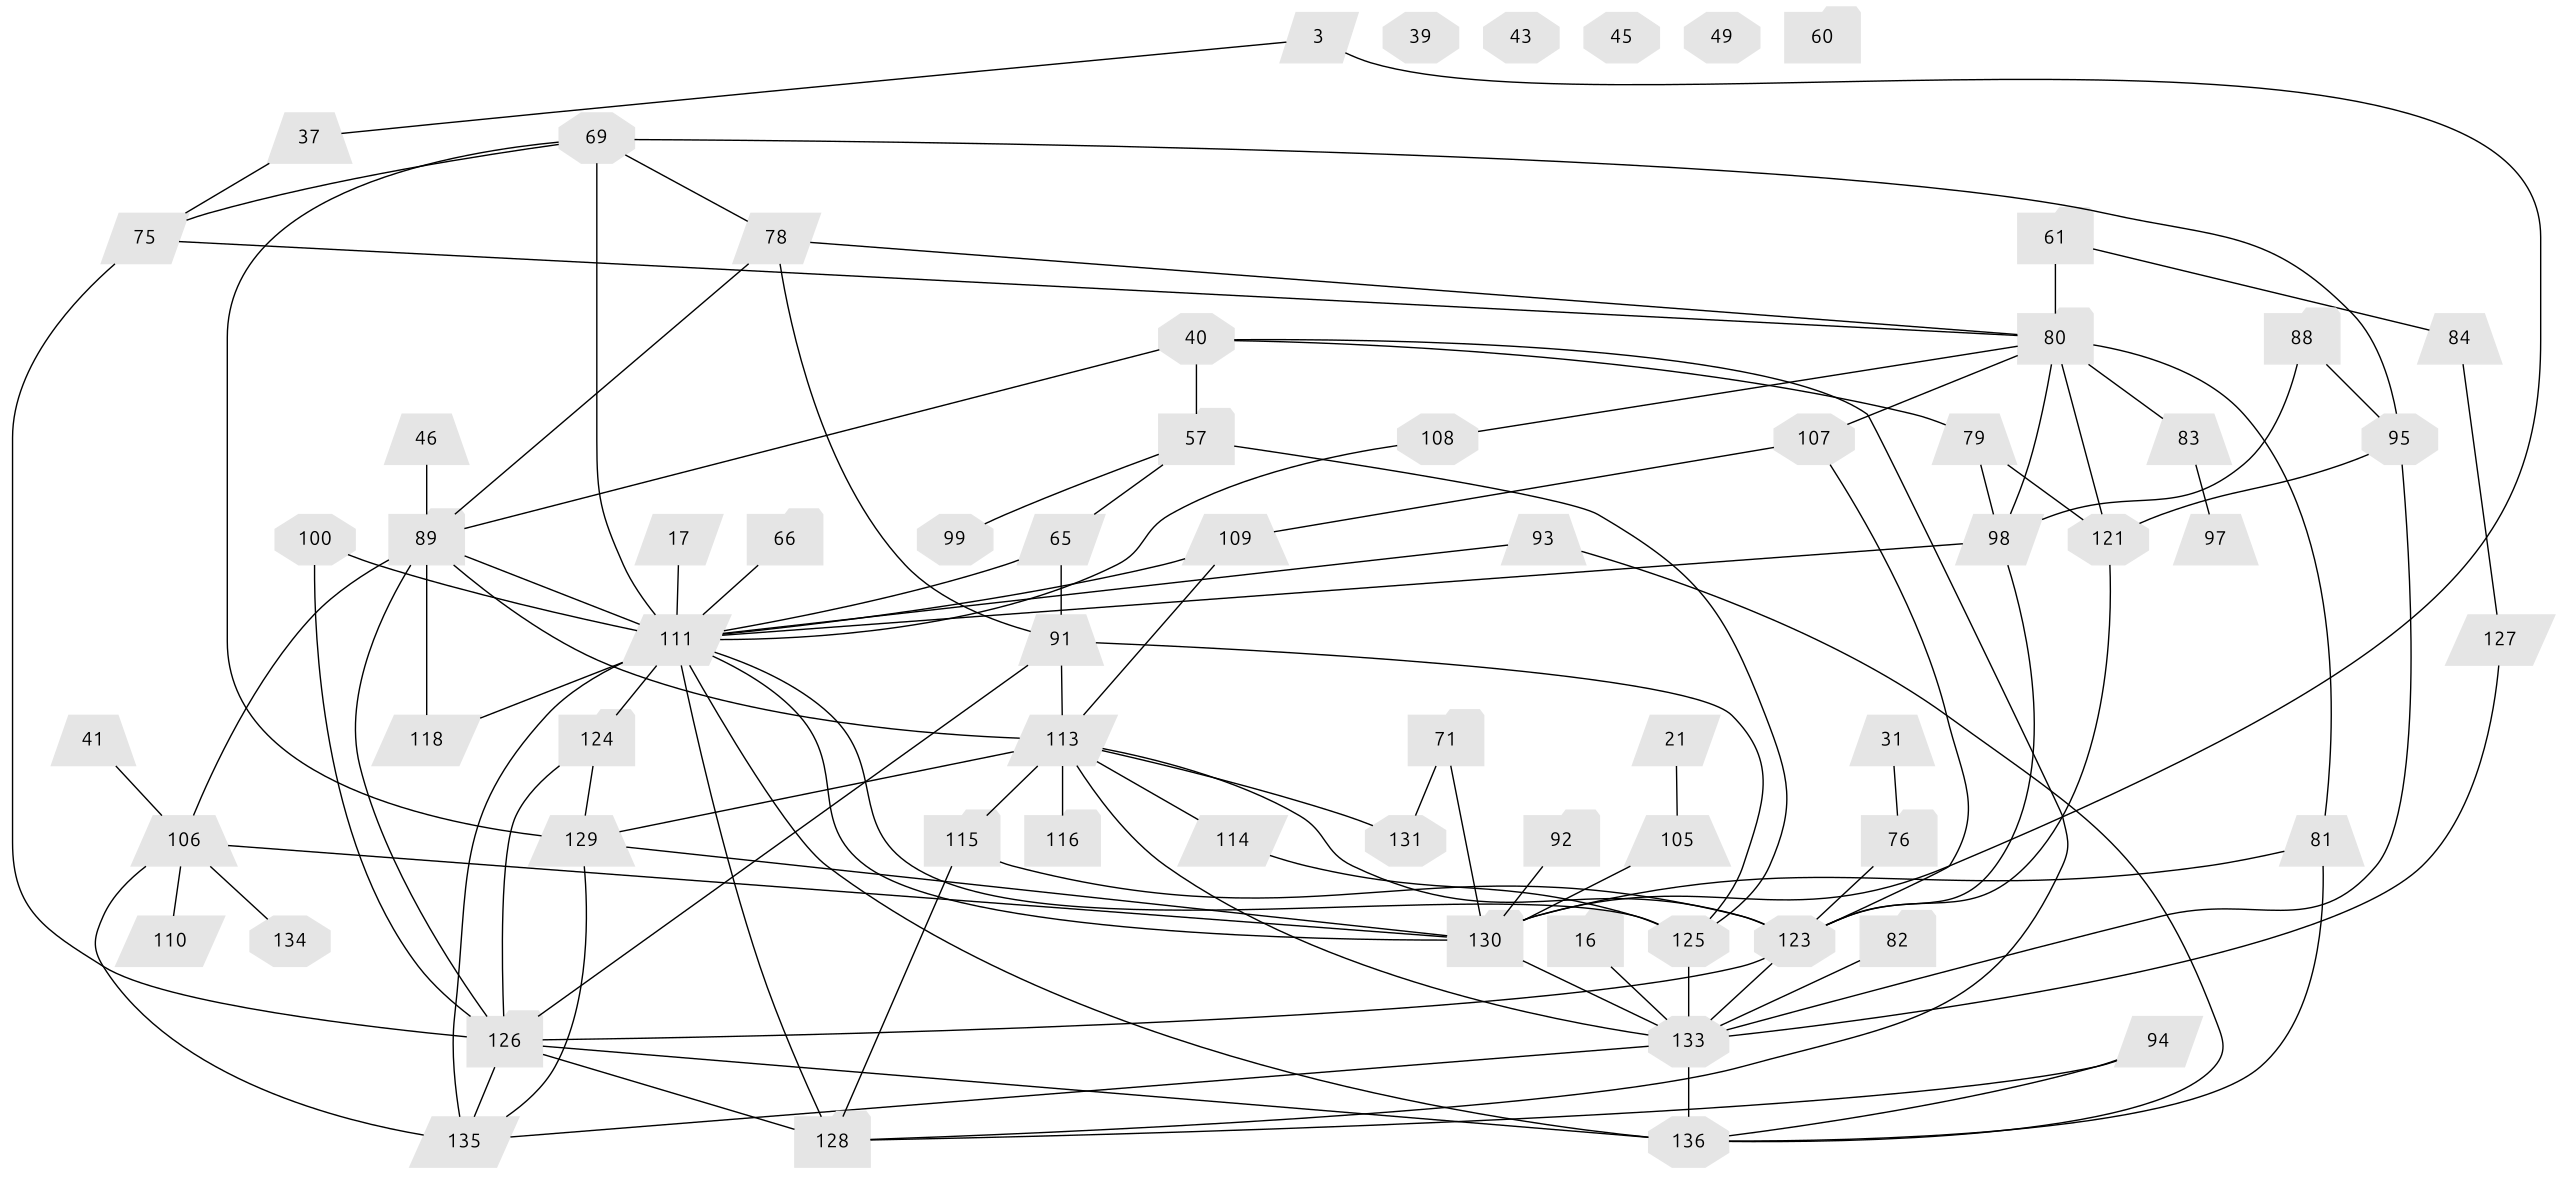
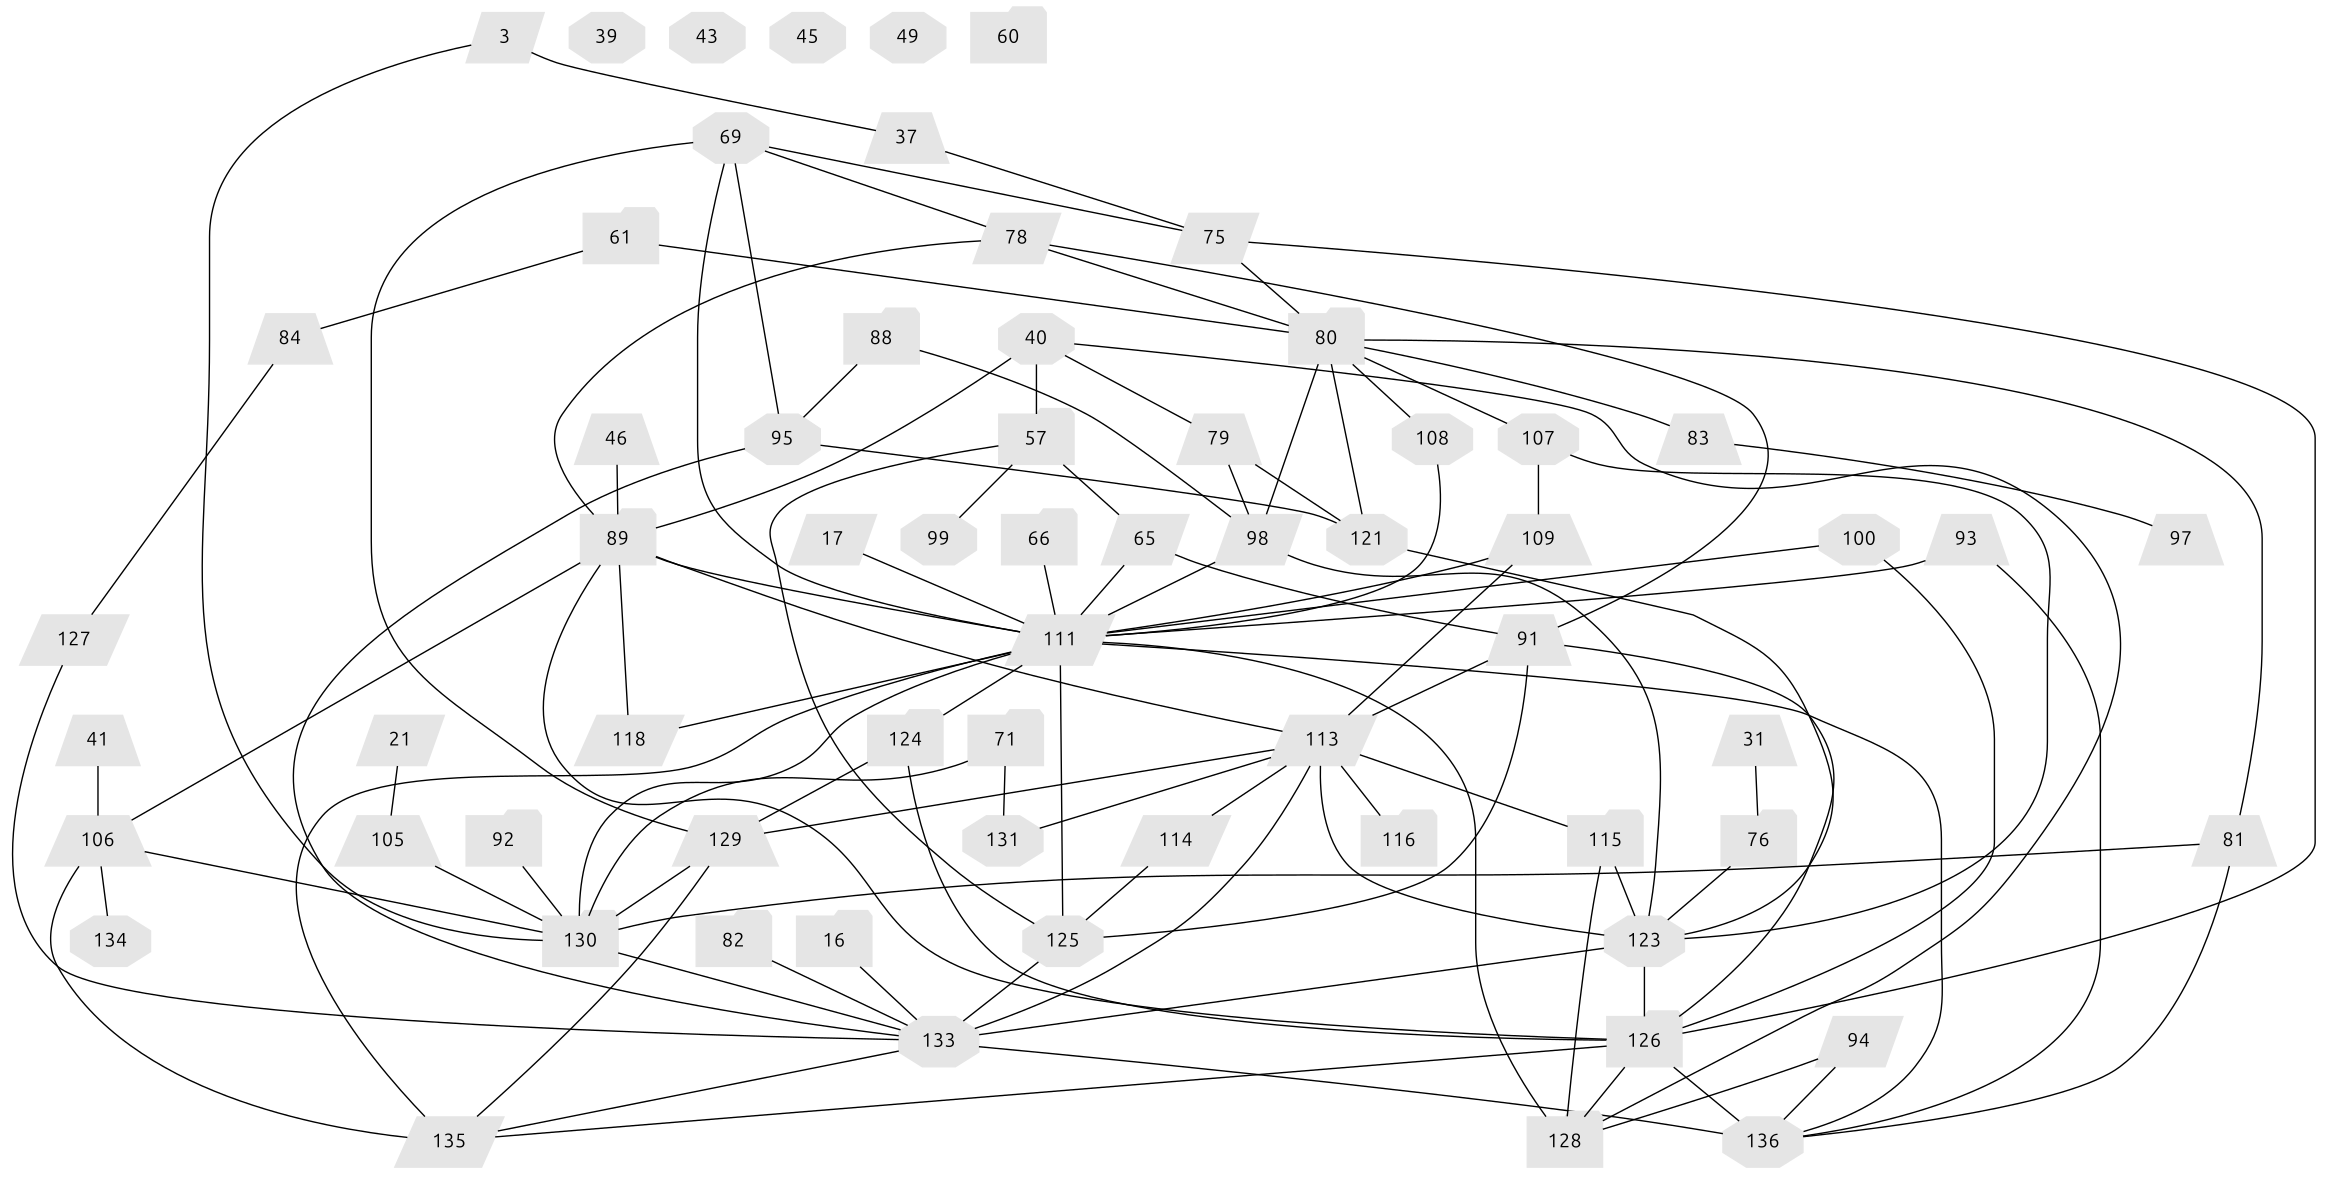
node "110": removed
